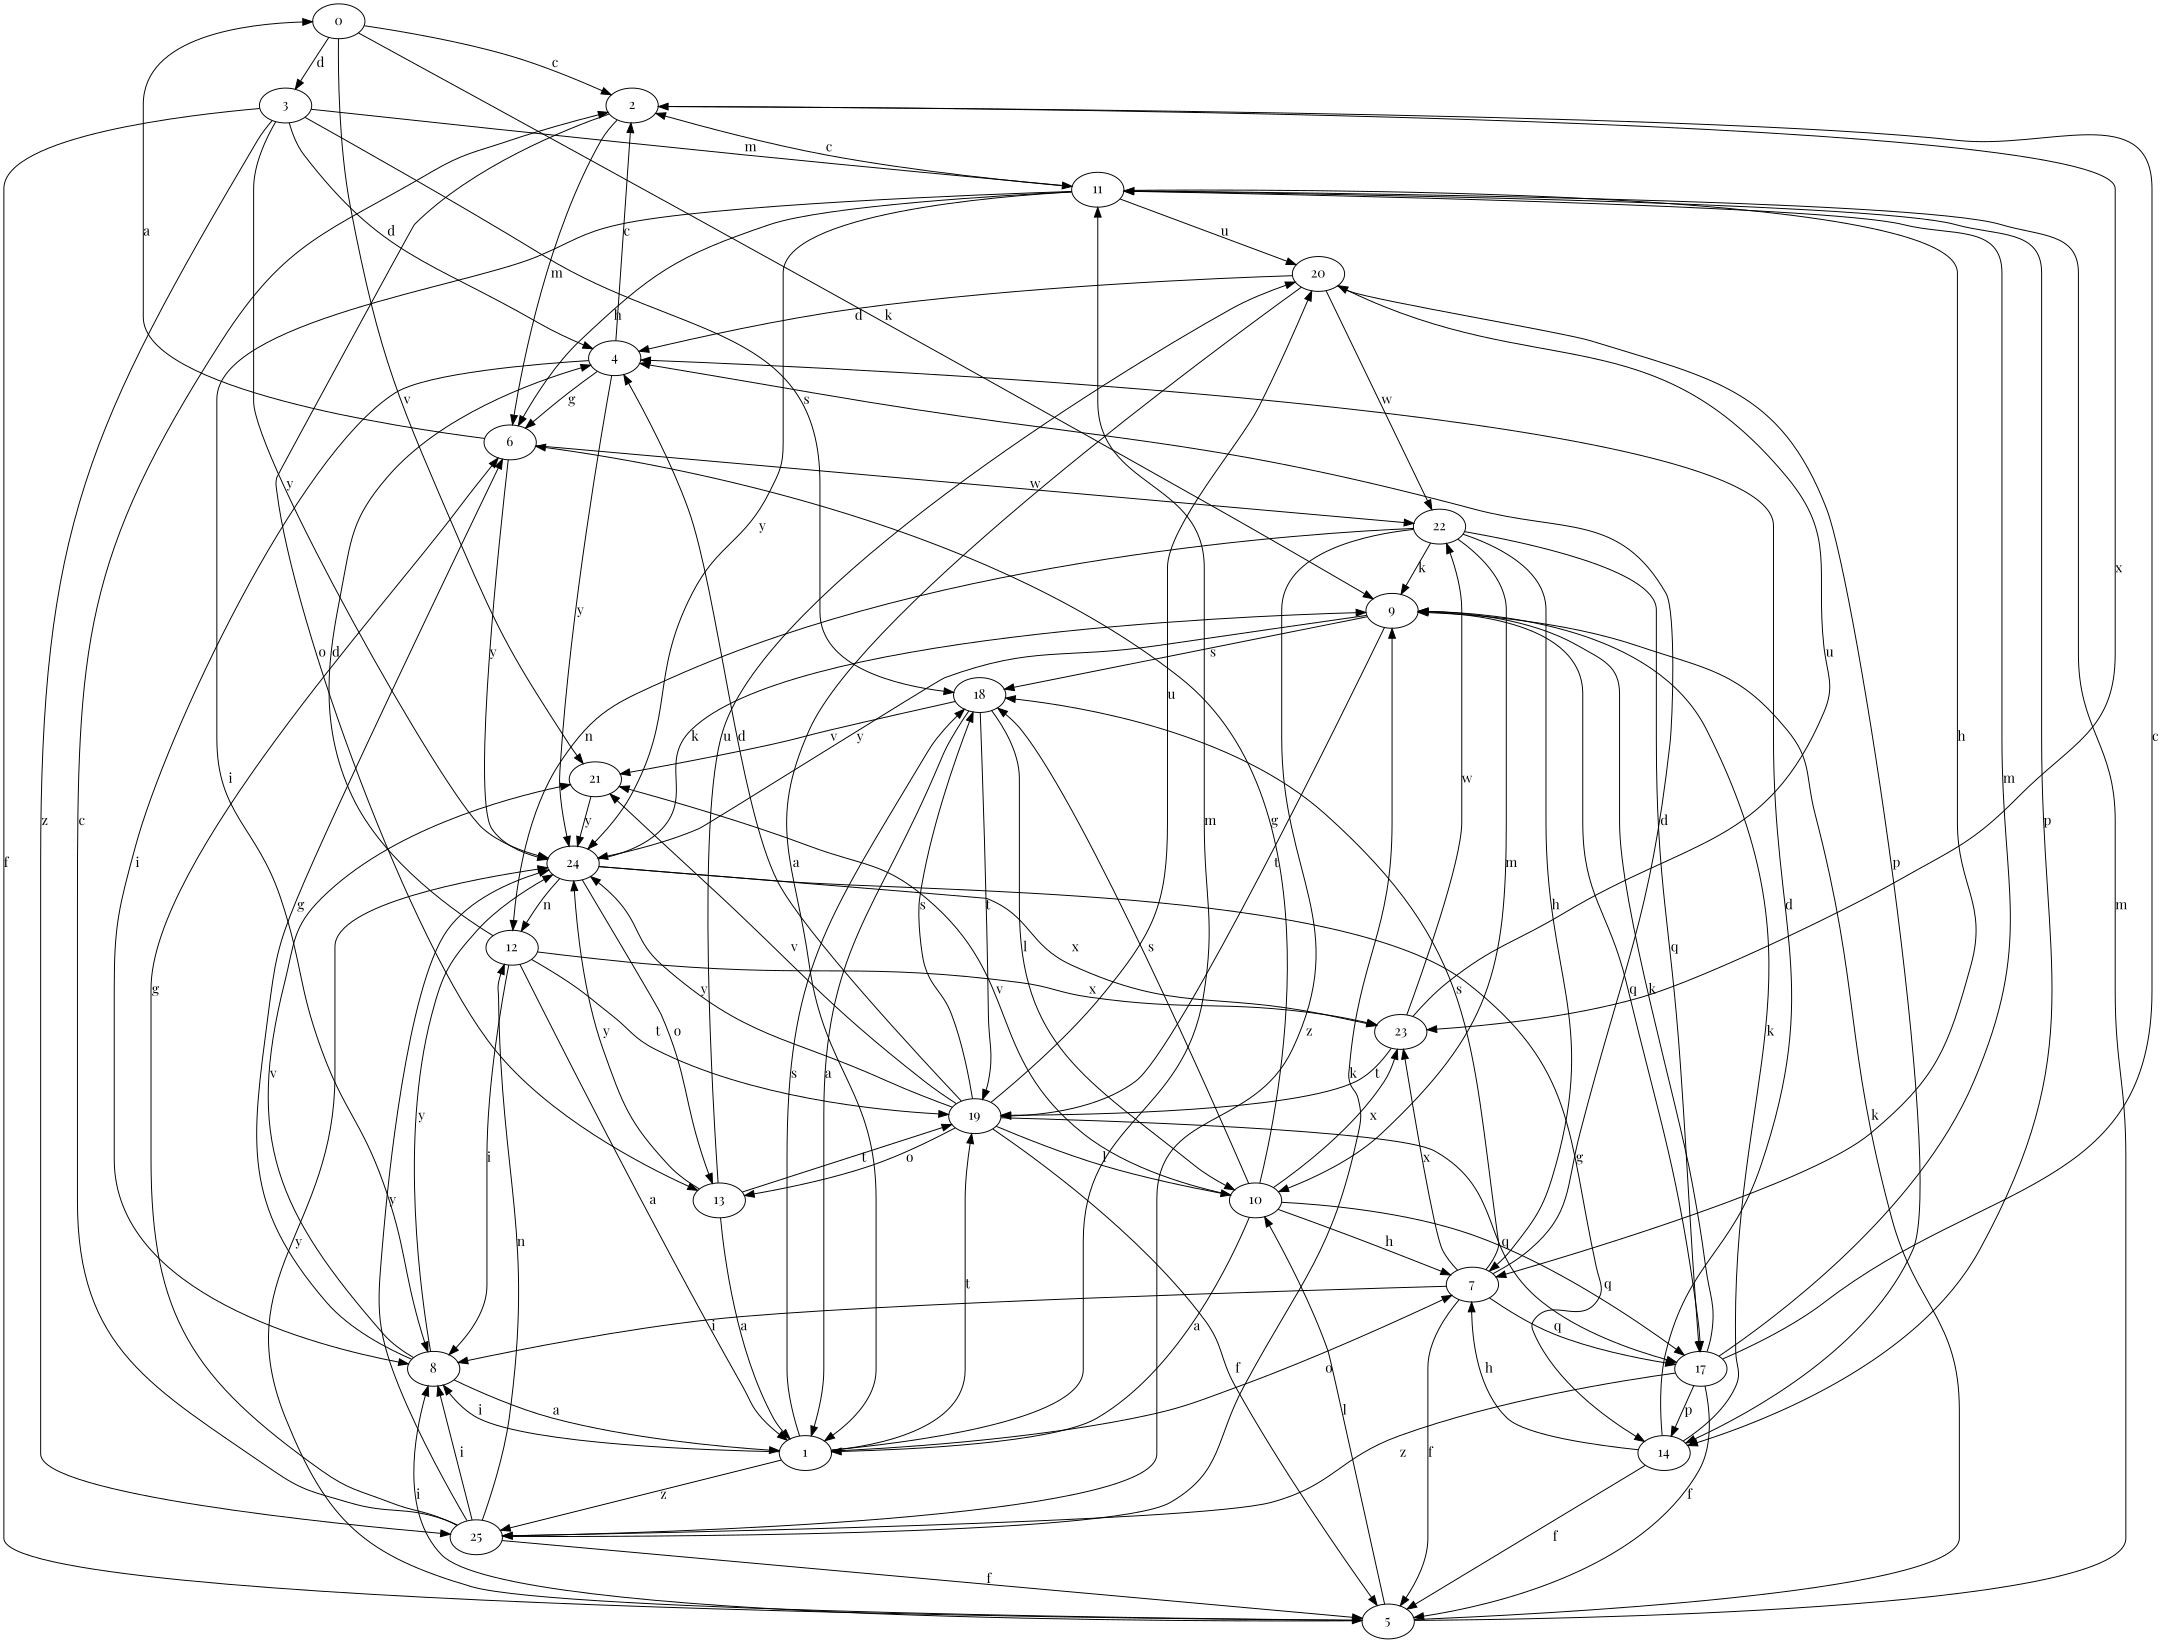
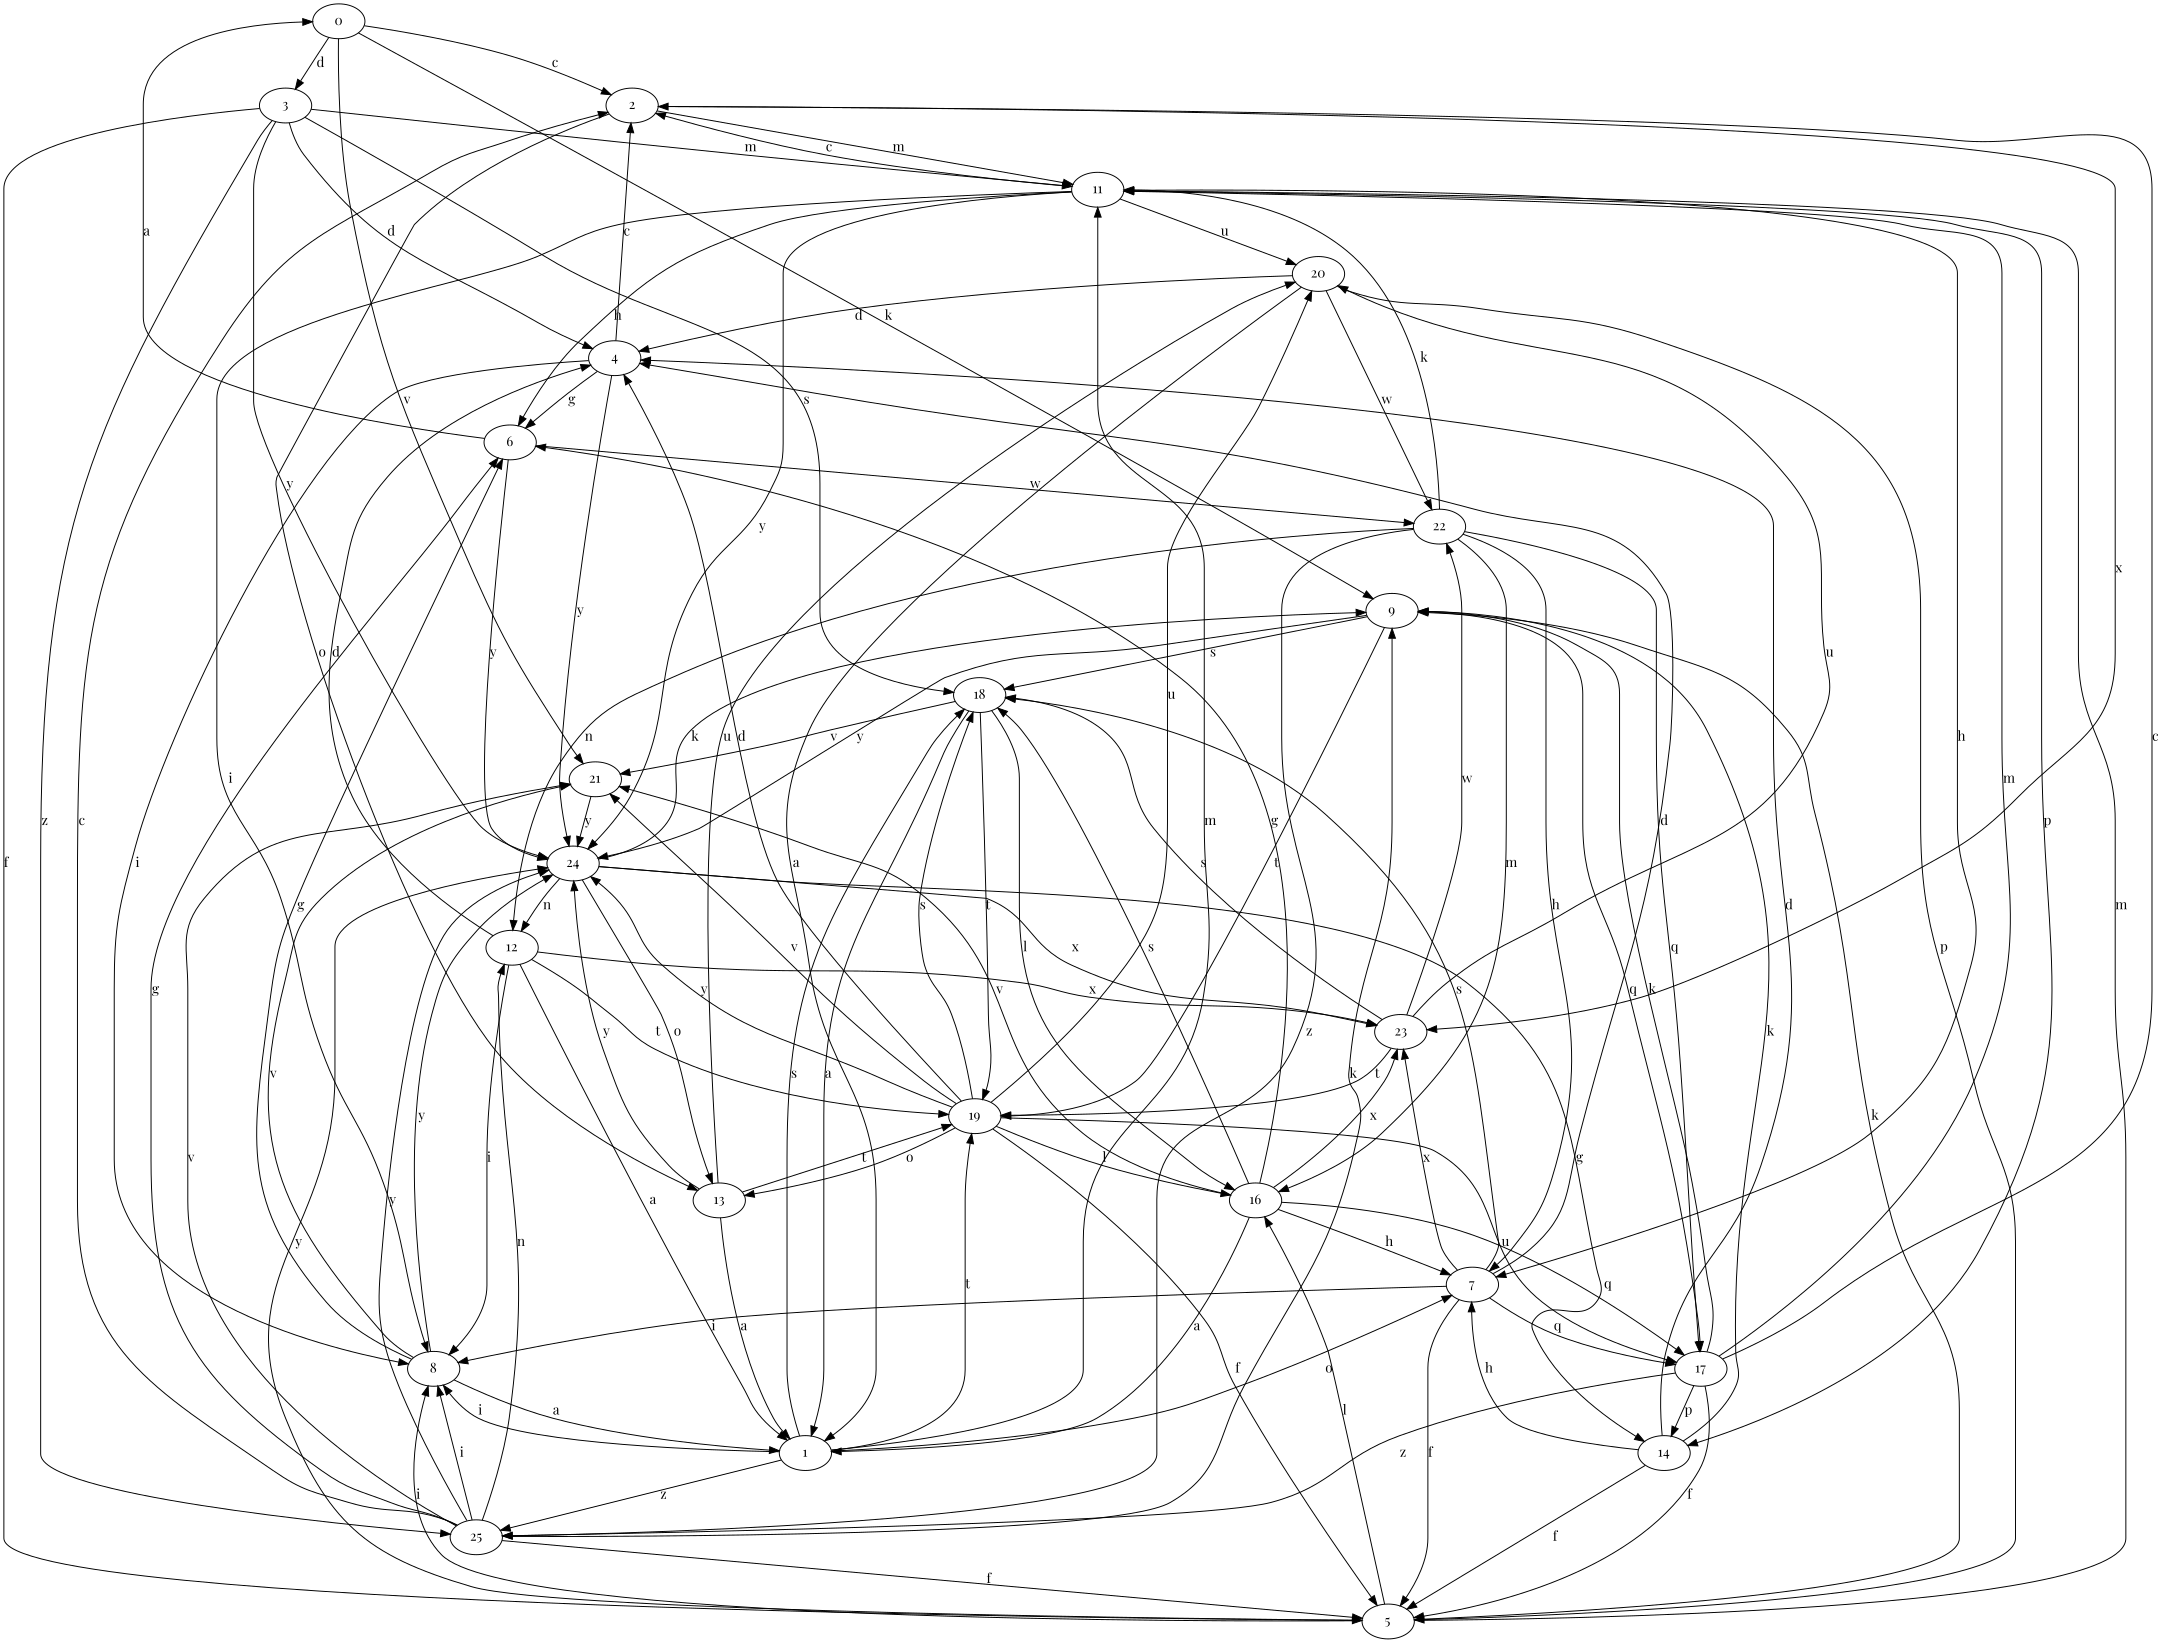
edge "2" -> "6": now "2" -> "11"
edge "22" -> "9": now "22" -> "11"
edge "20" -> "14": now "20" -> "5"
edge "23" -> "18": added, label "s"
edge "25" -> "21": added, label "v"
node "10": label "10" -> "16"
edge "19" -> "17": label "q" -> "u"
